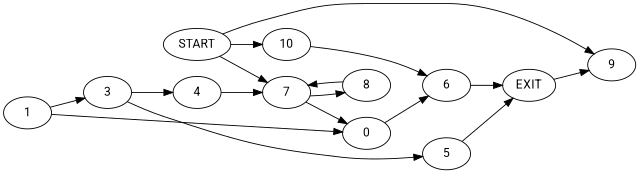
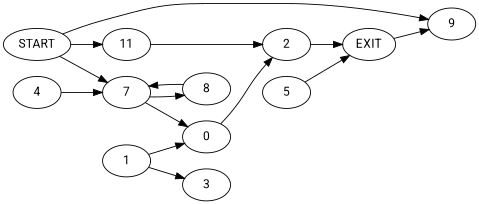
node "10": label "10" -> "11"
node "6": label "6" -> "2"
edge "3" -> "4": removed
edge "3" -> "5": removed
